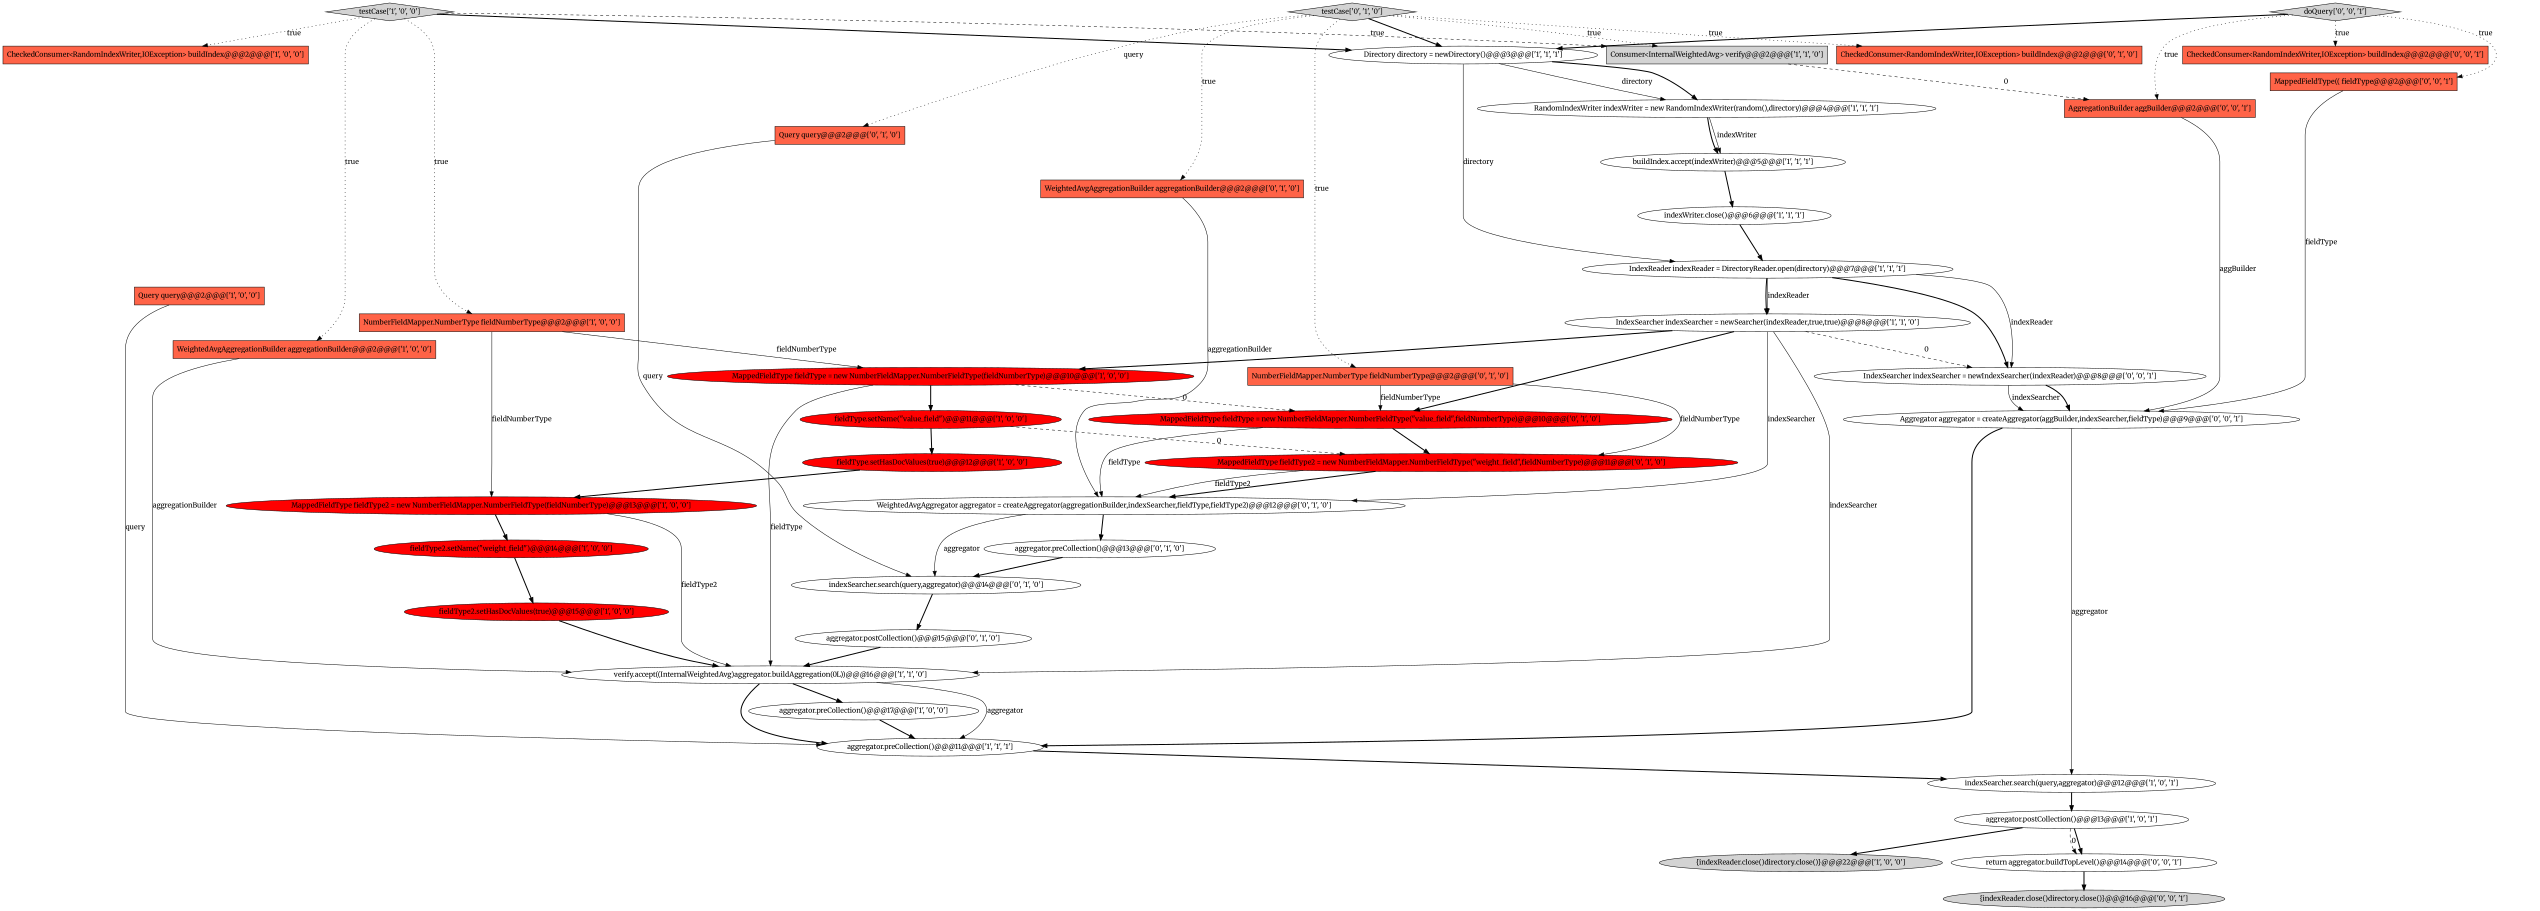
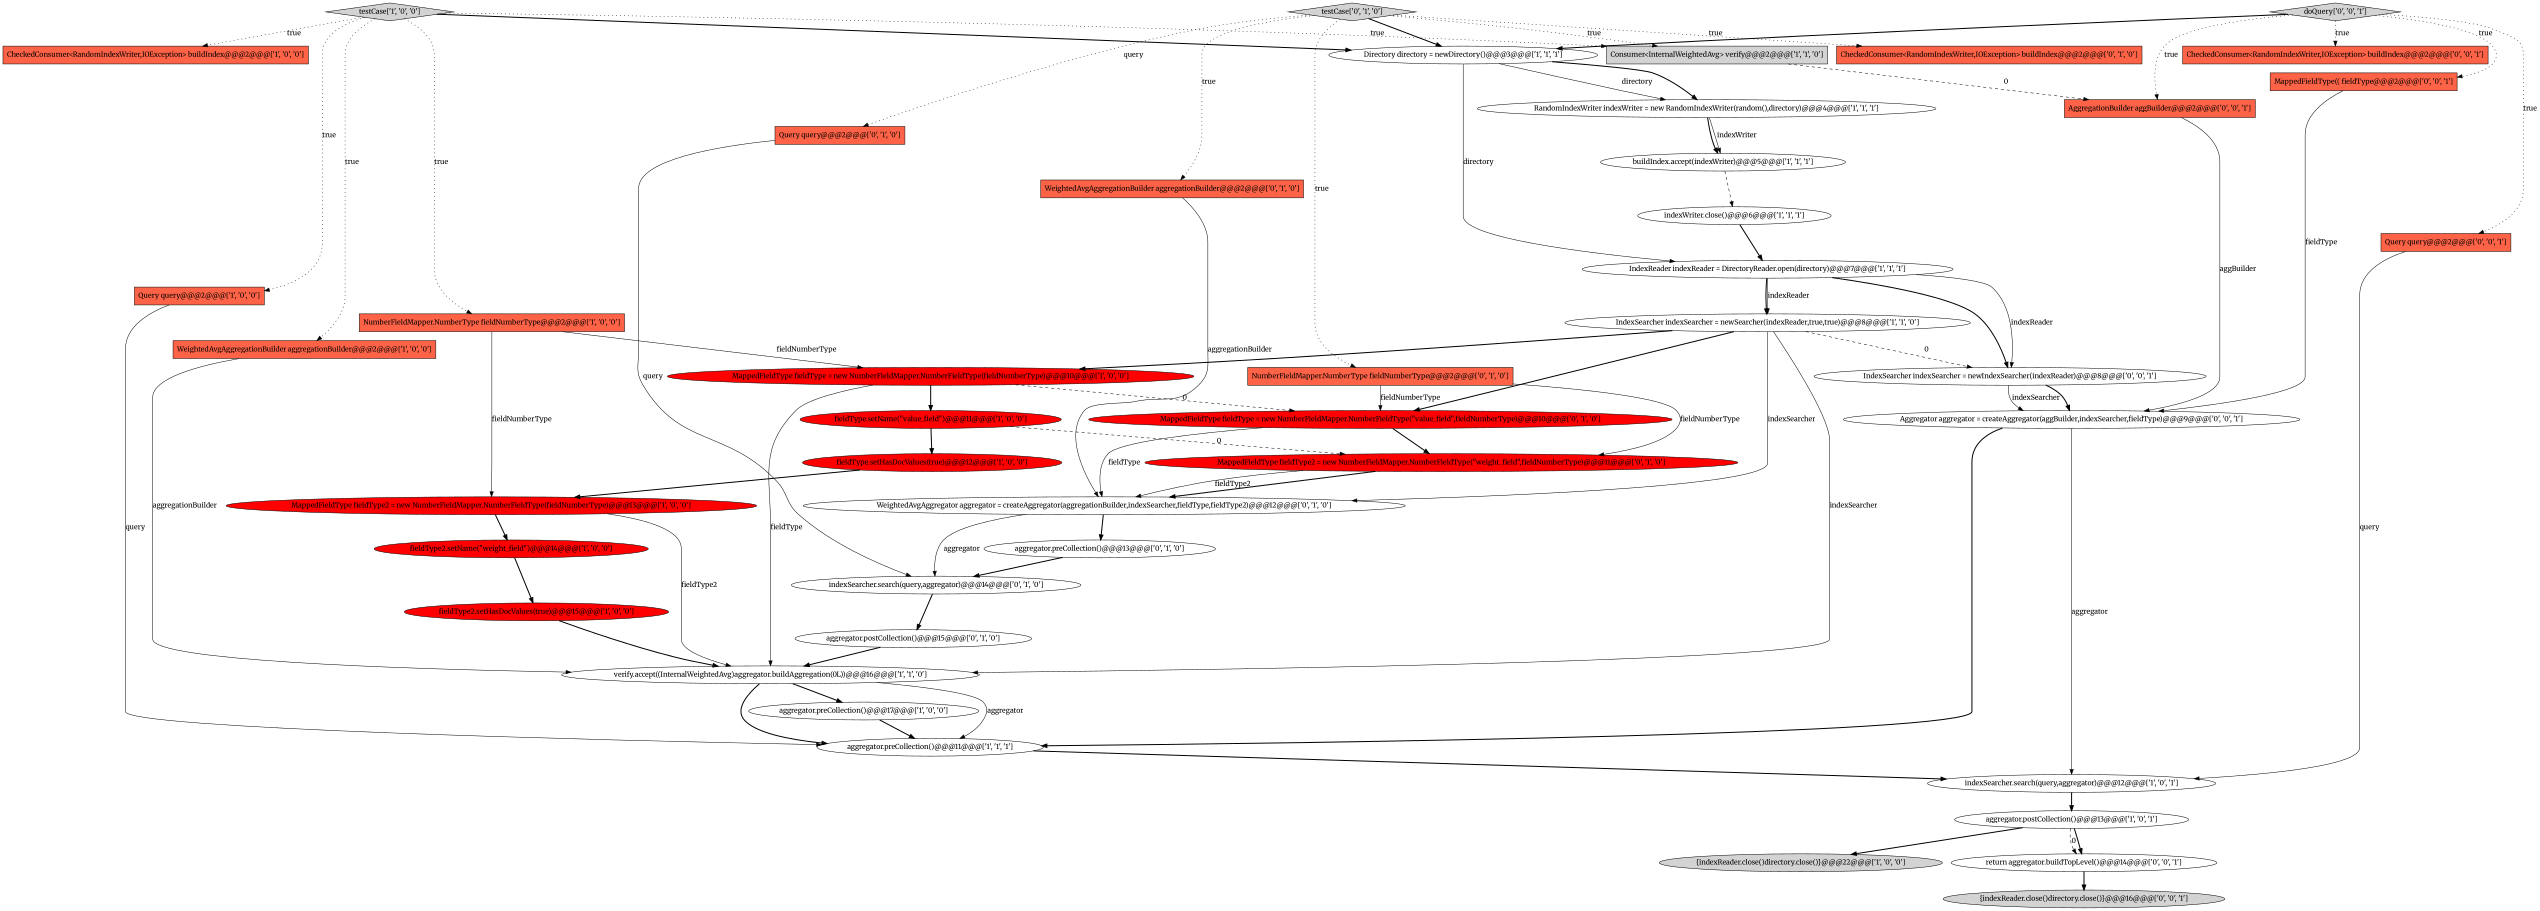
edge "testCase['1', '0', '0']" -> "Consumer<InternalWeightedAvg> verify@@@2@@@['1', '1', '0']": style dashed -> dotted
edge "testCase['1', '0', '0']" -> "Query query@@@2@@@['1', '0', '0']": added, label "true"
edge "buildIndex.accept(indexWriter)@@@5@@@['1', '1', '1']" -> "indexWriter.close()@@@6@@@['1', '1', '1']": style bold -> dashed
node "Query query@@@2@@@['0', '0', '1']": added
